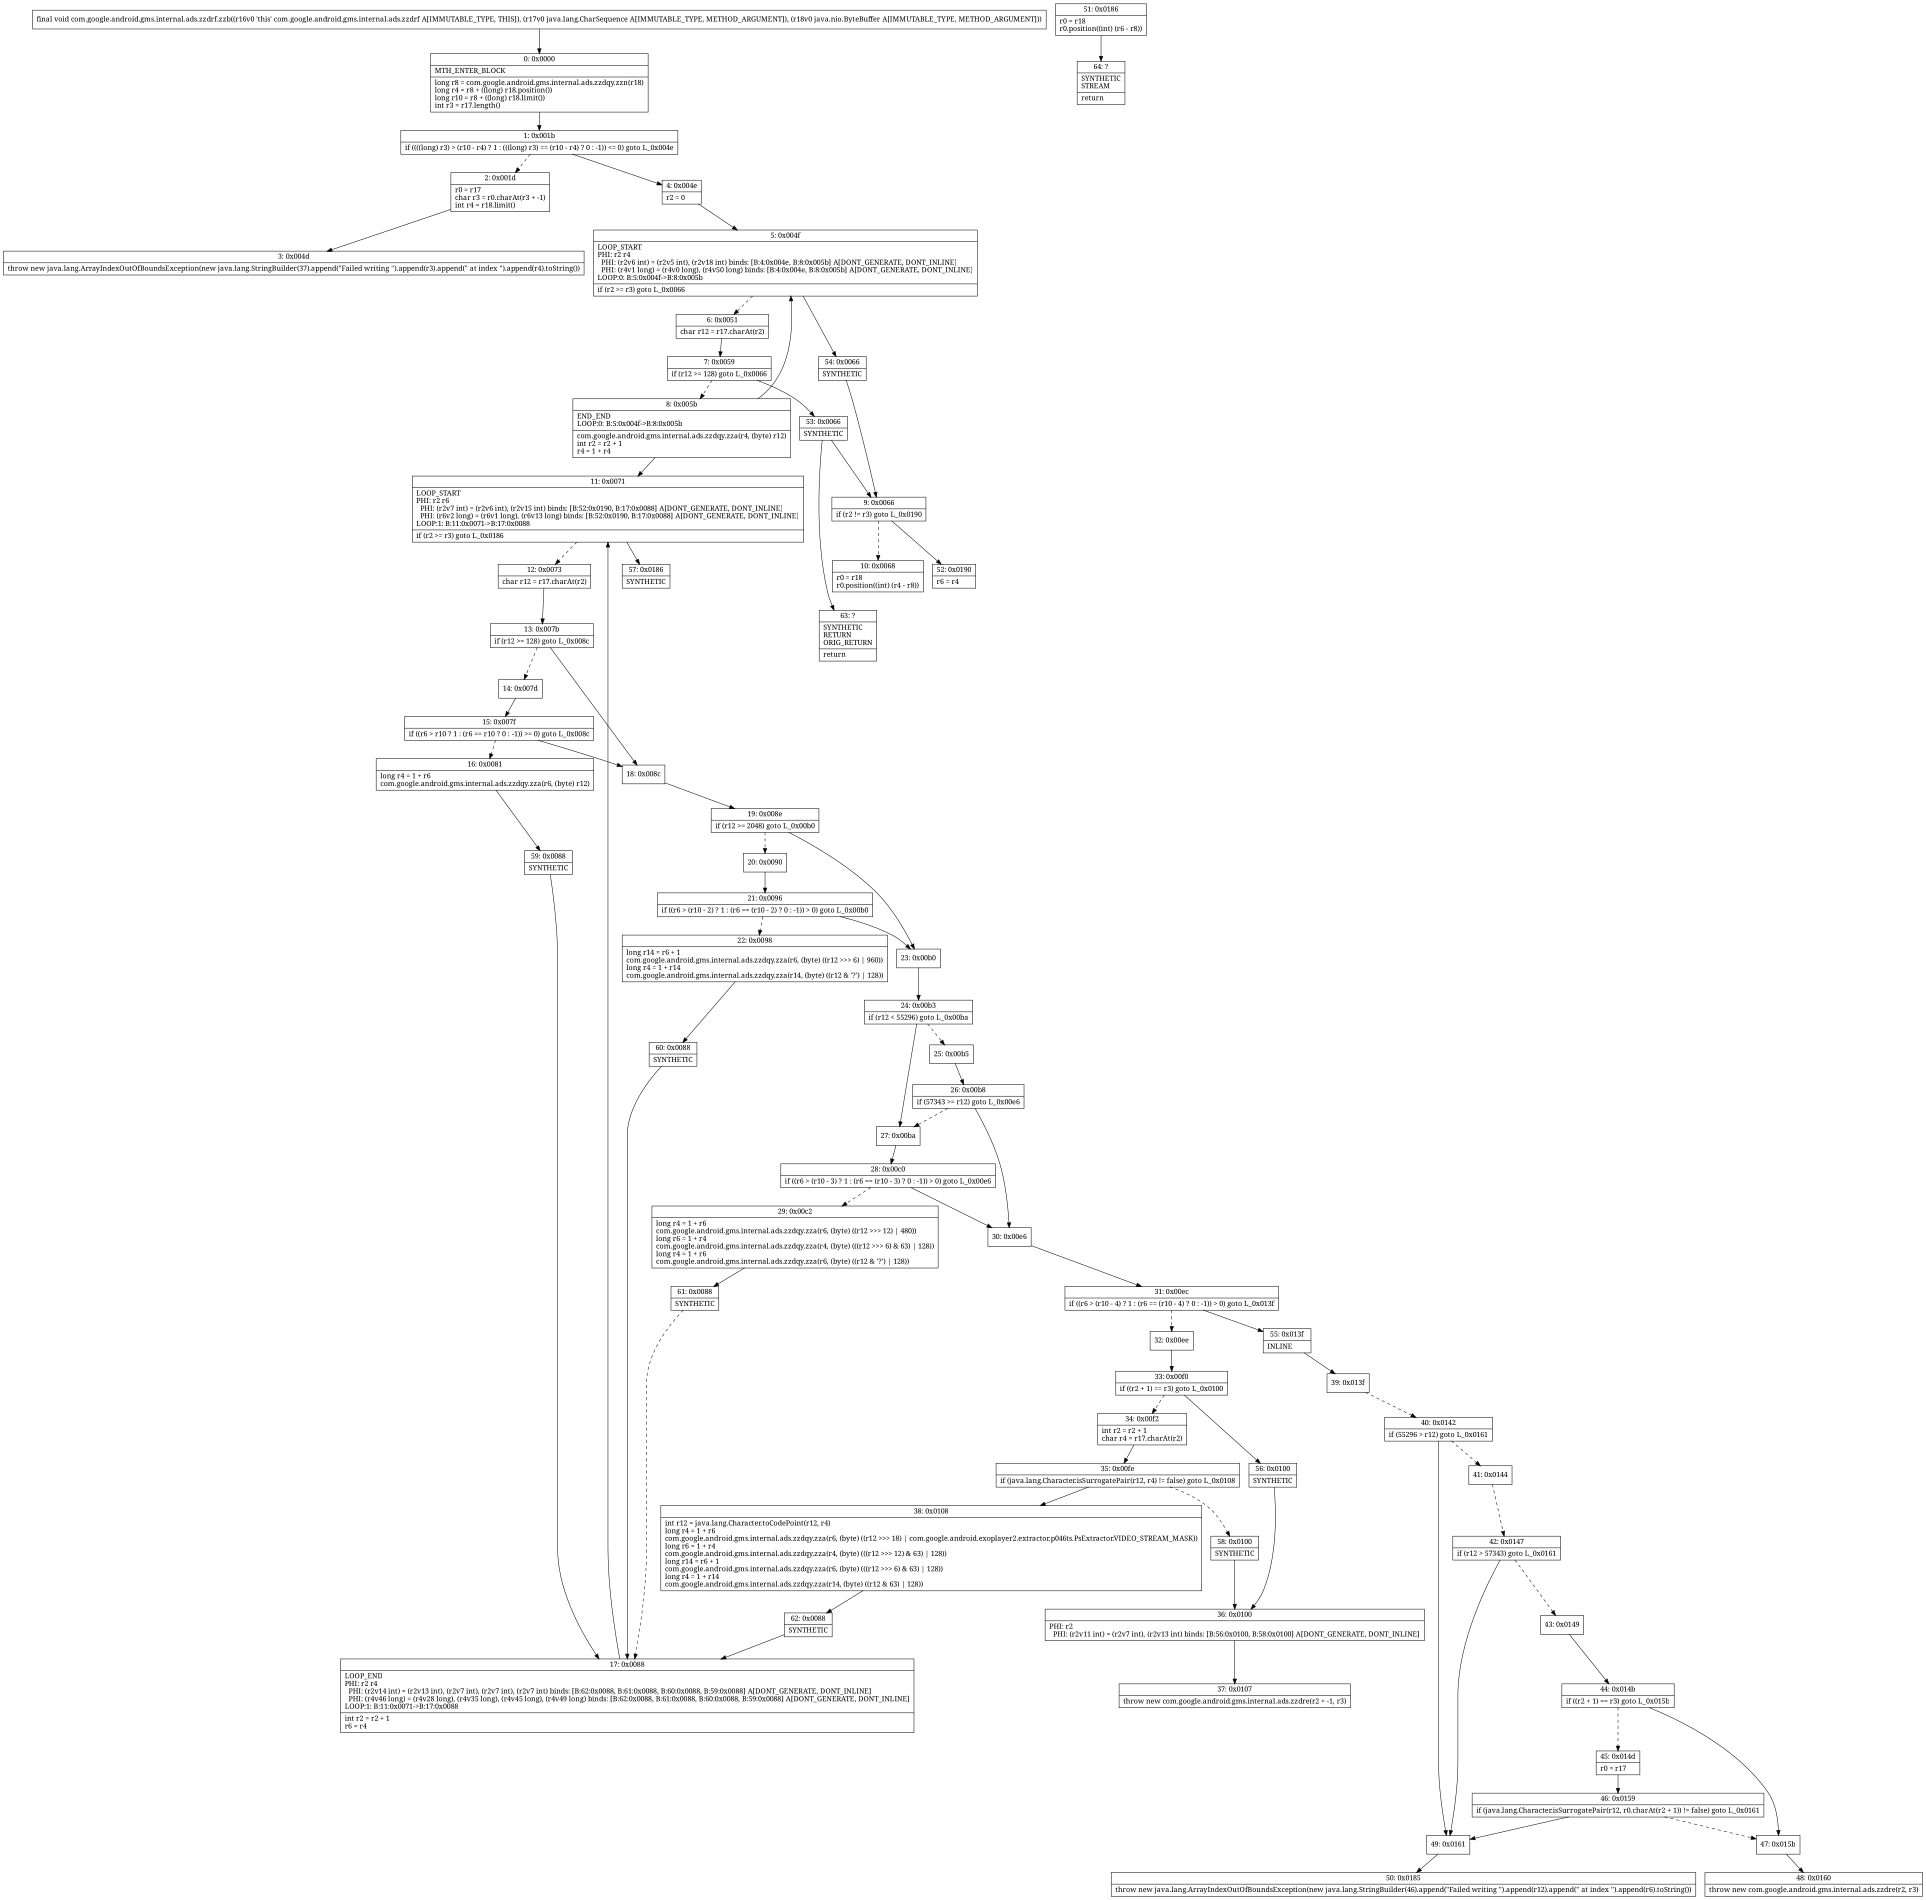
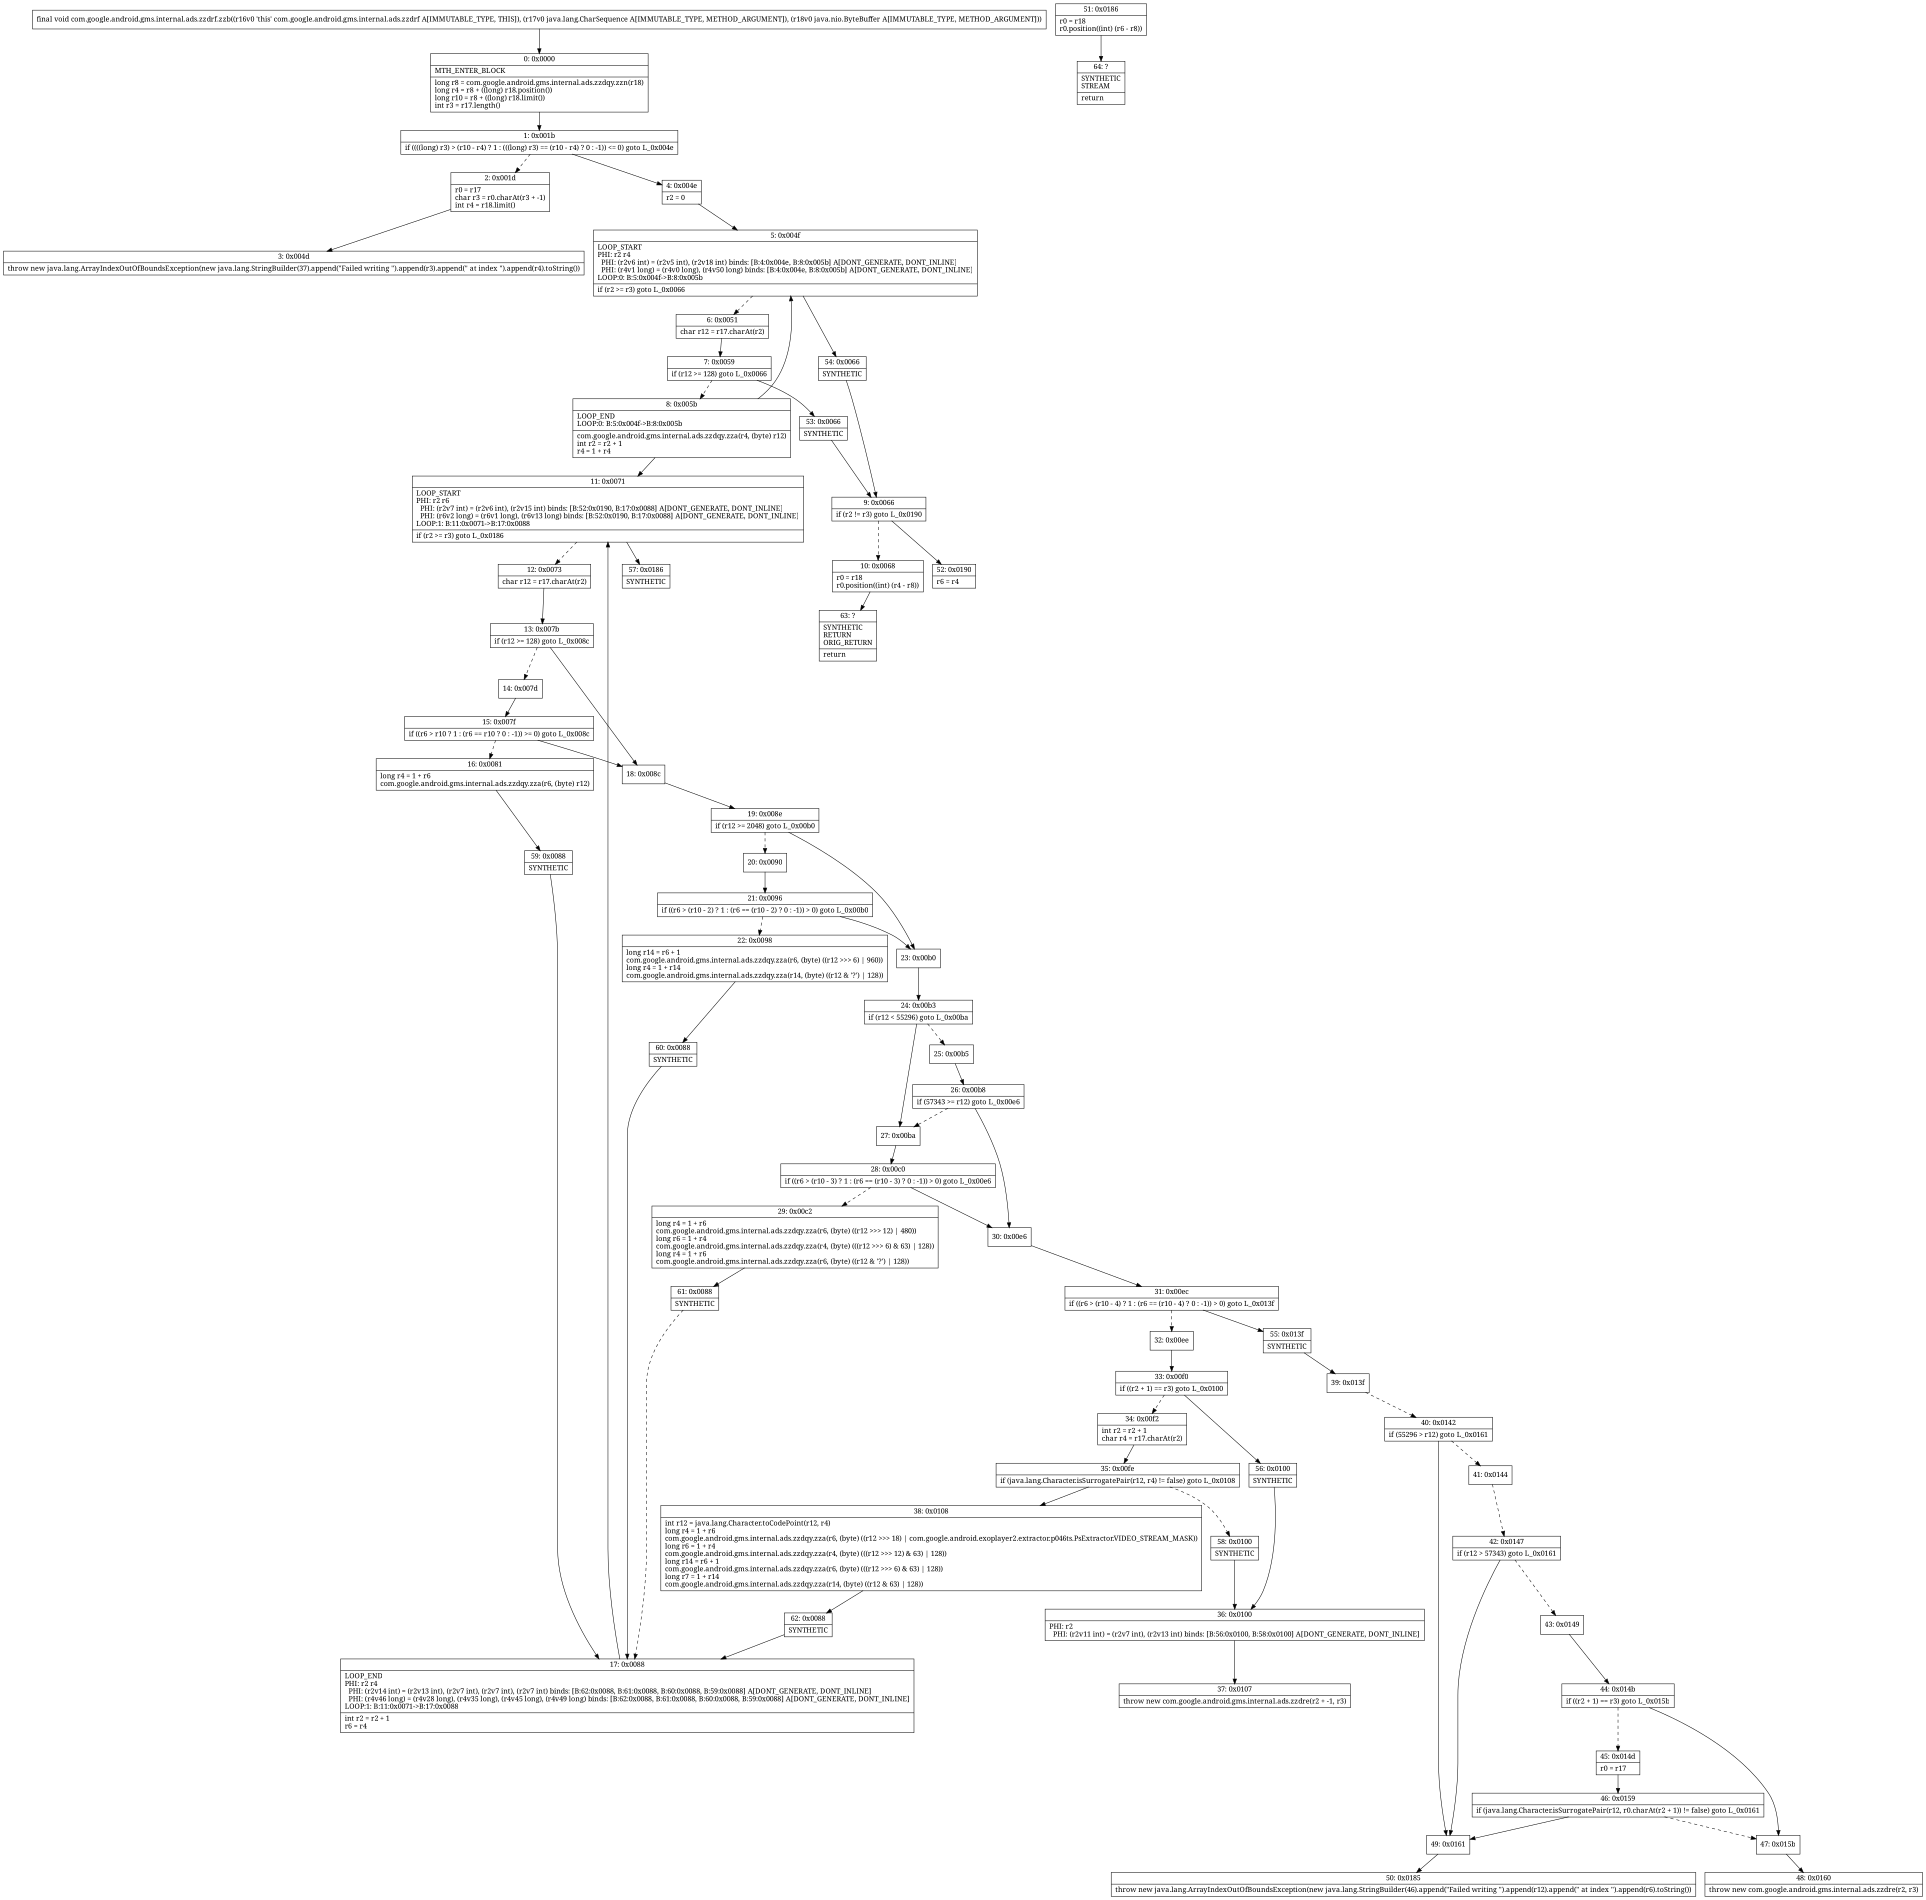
node "8: 0x005b": text "END_END" -> "LOOP_END"
edge "53: 0x0066" -> "63: ?": now "10: 0x0068" -> "63: ?"
node "55: 0x013f": text "INLINE" -> "SYNTHETIC"
node "38: 0x0108": text "long r4 = 1 + r14" -> "long r7 = 1 + r14"
